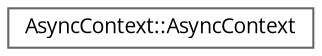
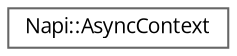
node "AsyncContext::AsyncContext": label "AsyncContext::AsyncContext" -> "Napi::AsyncContext"
